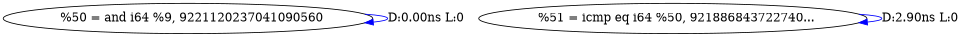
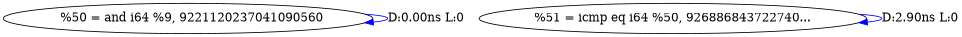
node "%51 = icmp eq i64 %50, 921886843722740...": label "%51 = icmp eq i64 %50, 921886843722740..." -> "%51 = icmp eq i64 %50, 926886843722740..."
